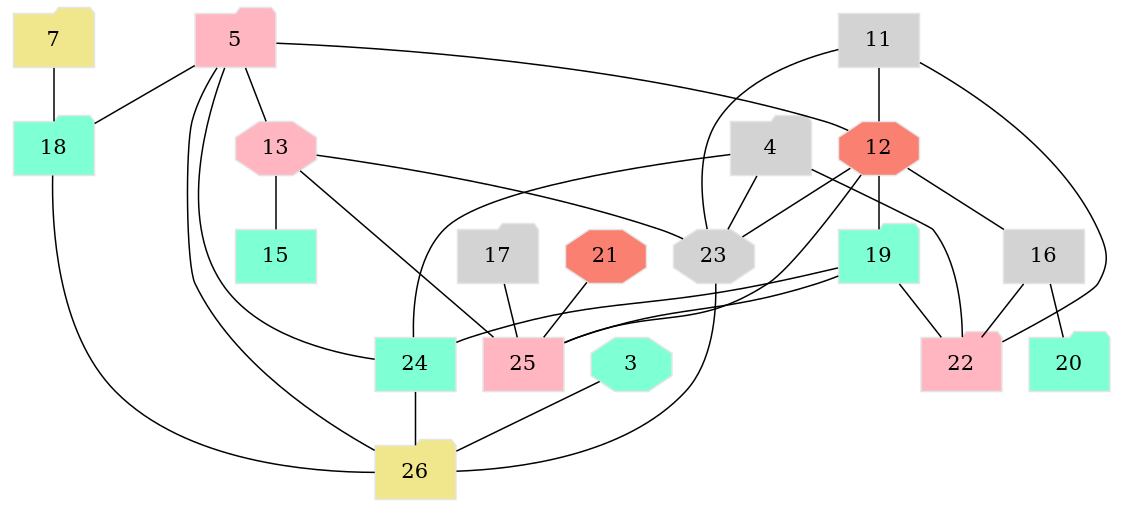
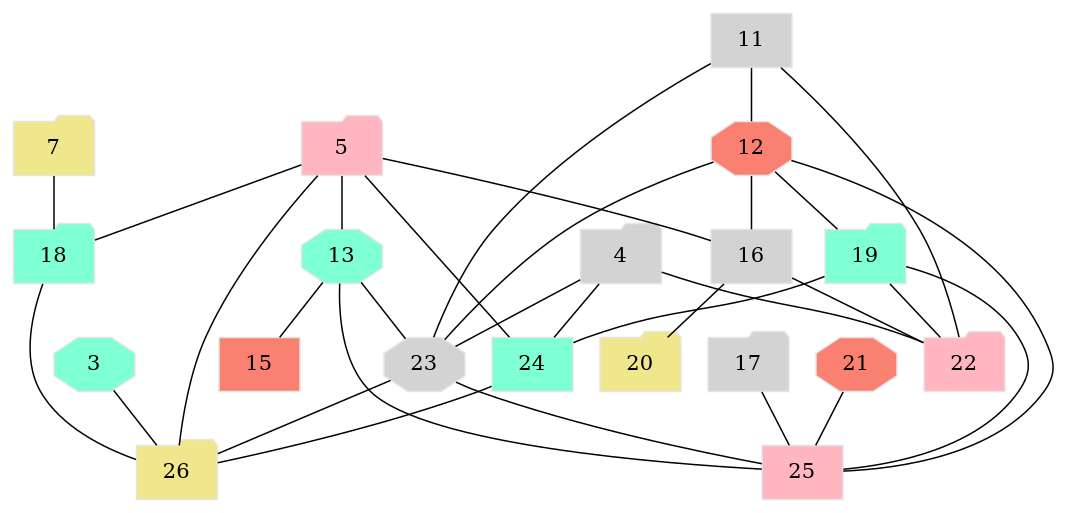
edge "5" -- "12": now "5" -- "16"
node "13": fillcolor lightpink -> aquamarine
node "15": fillcolor aquamarine -> salmon
node "20": fillcolor aquamarine -> khaki
edge "23" -- "25": added
